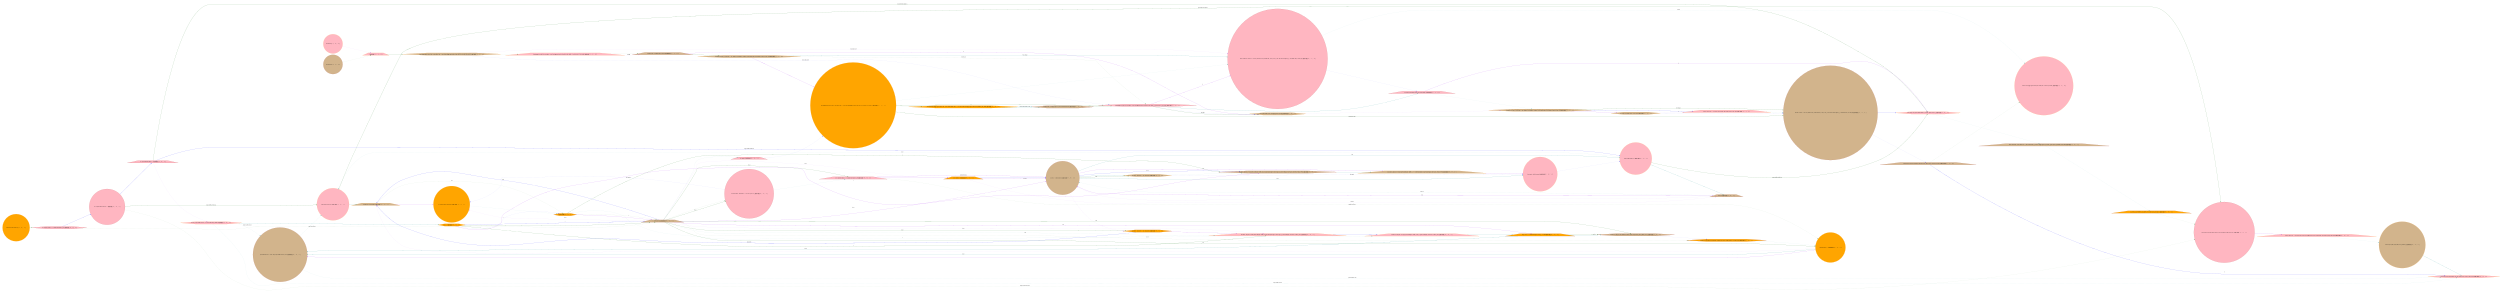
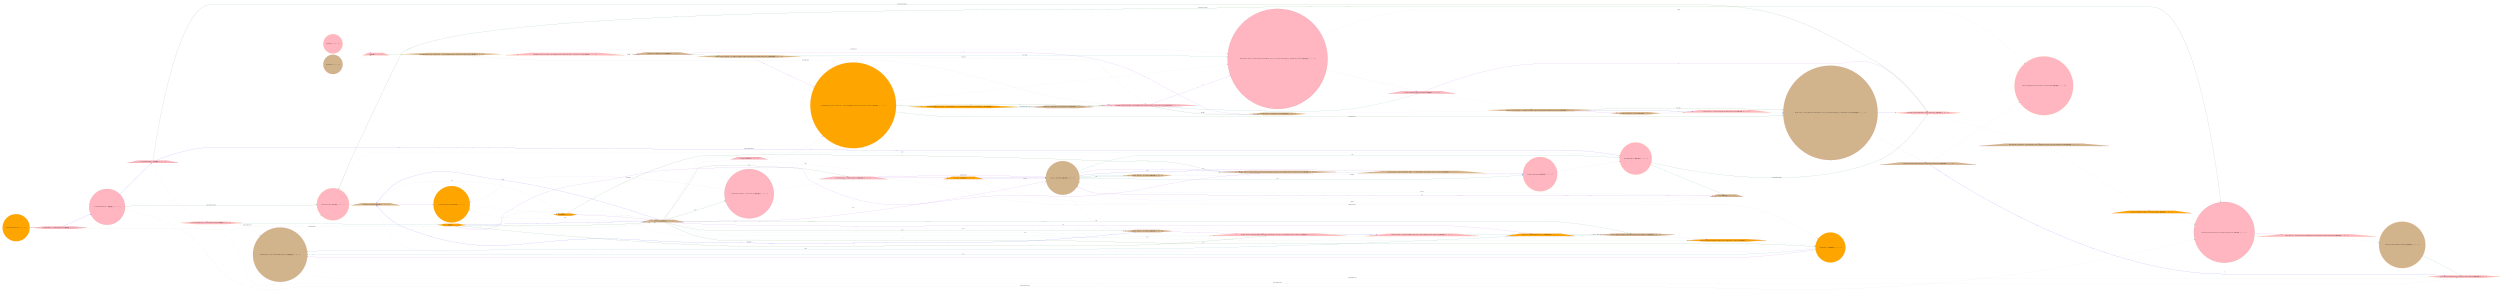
node "Document document = new Document()@@@23@@@['0', '0', '1']": fillcolor orange -> tan
